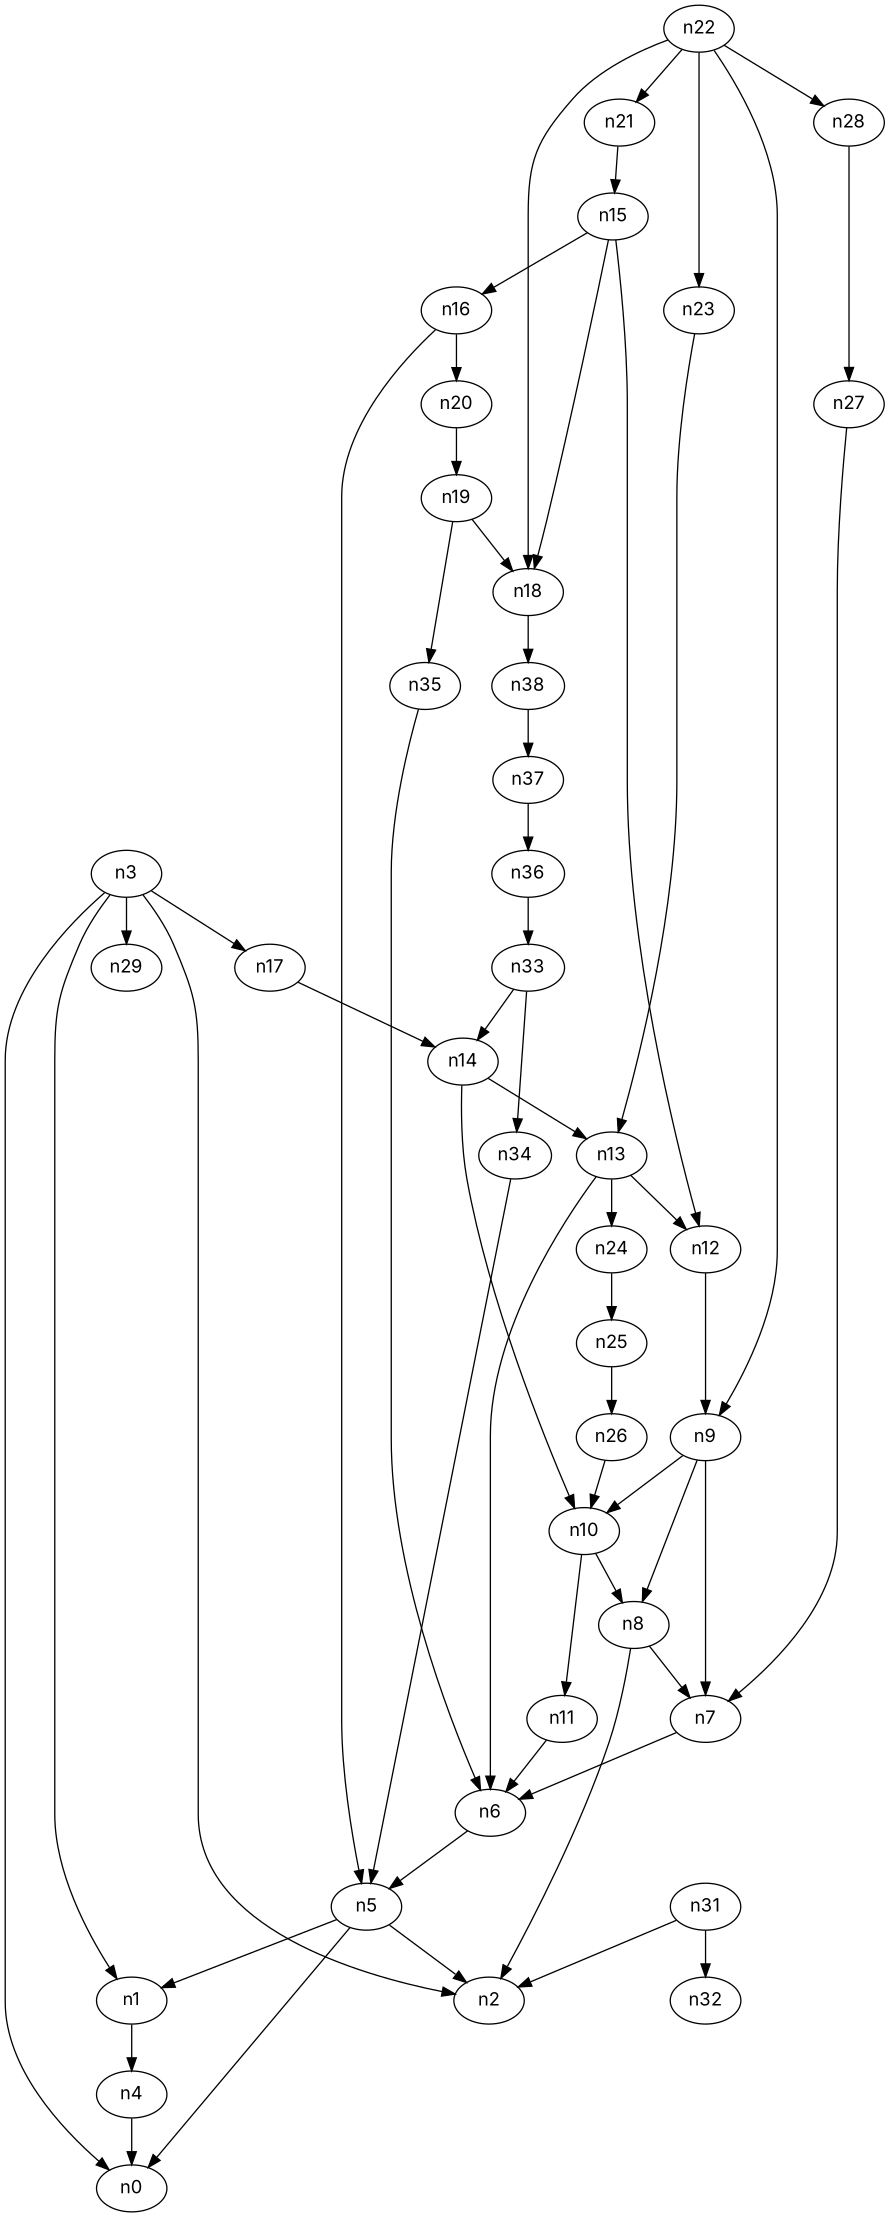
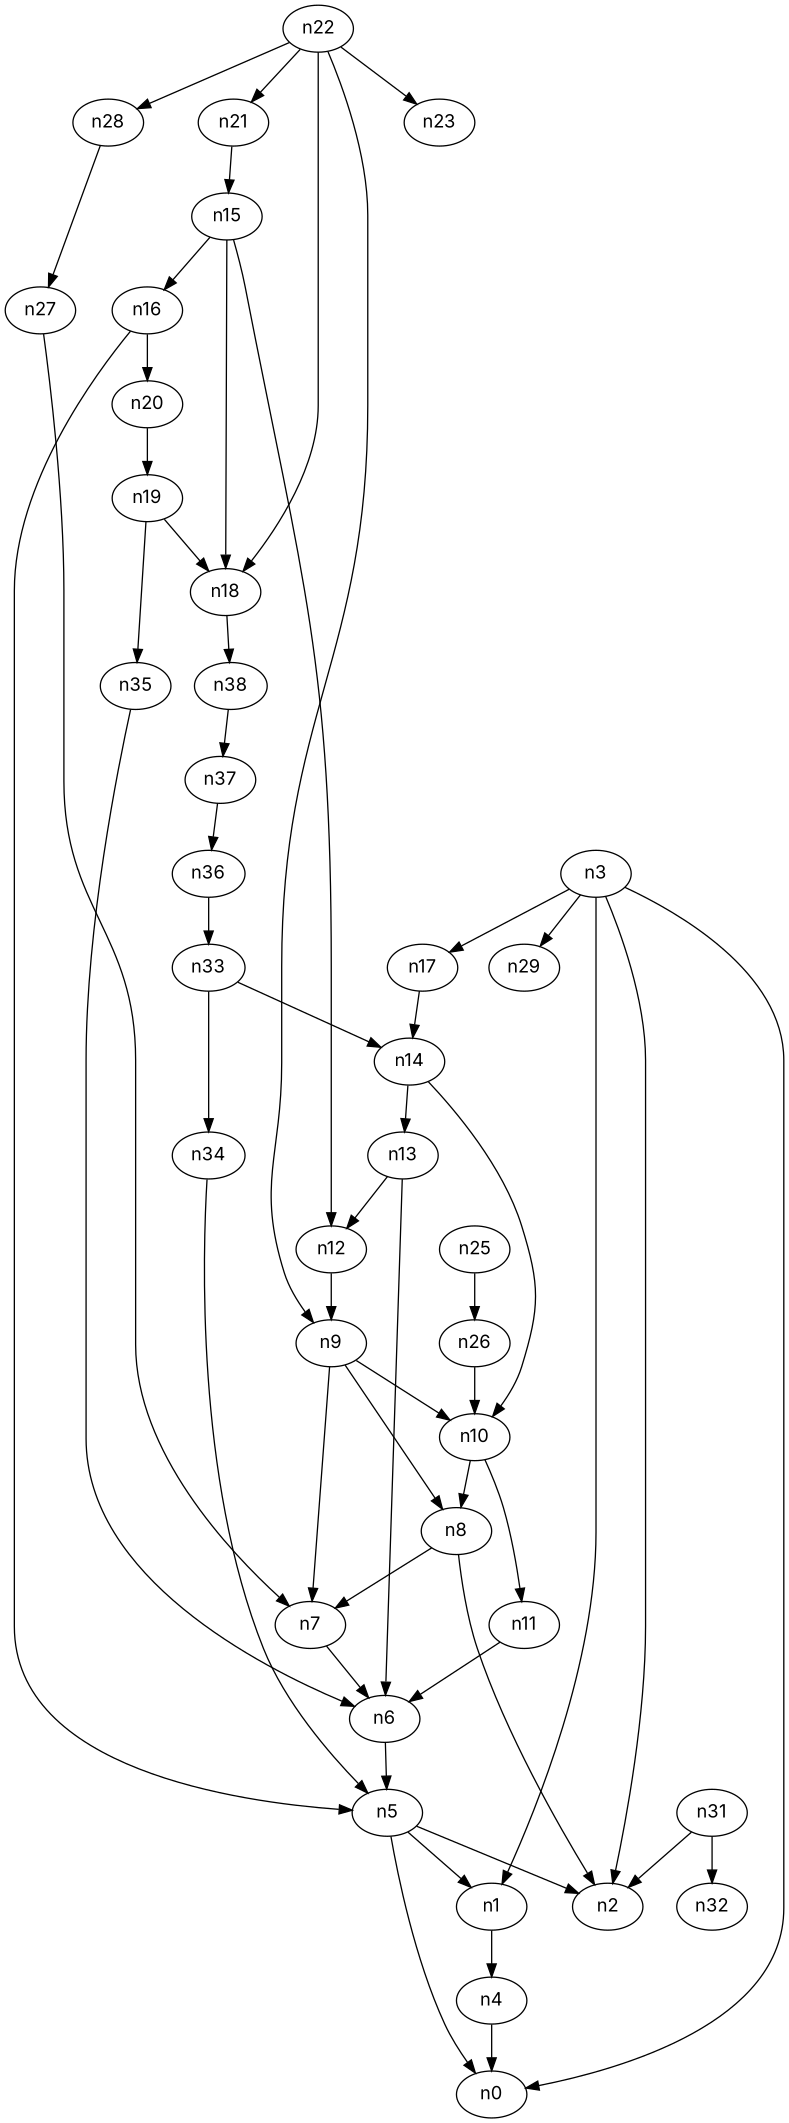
edge "n23" -> "n13": removed
node "n24": removed
